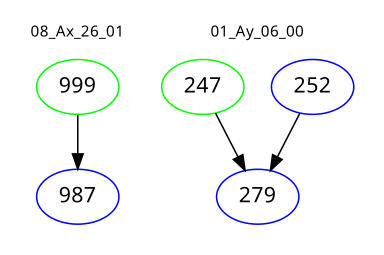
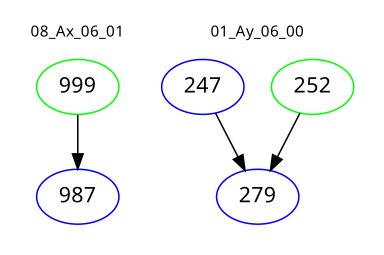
cluster "08_Ax_26_01": label "08_Ax_26_01" -> "08_Ax_06_01"
node "247": color green -> blue
node "252": color blue -> green
